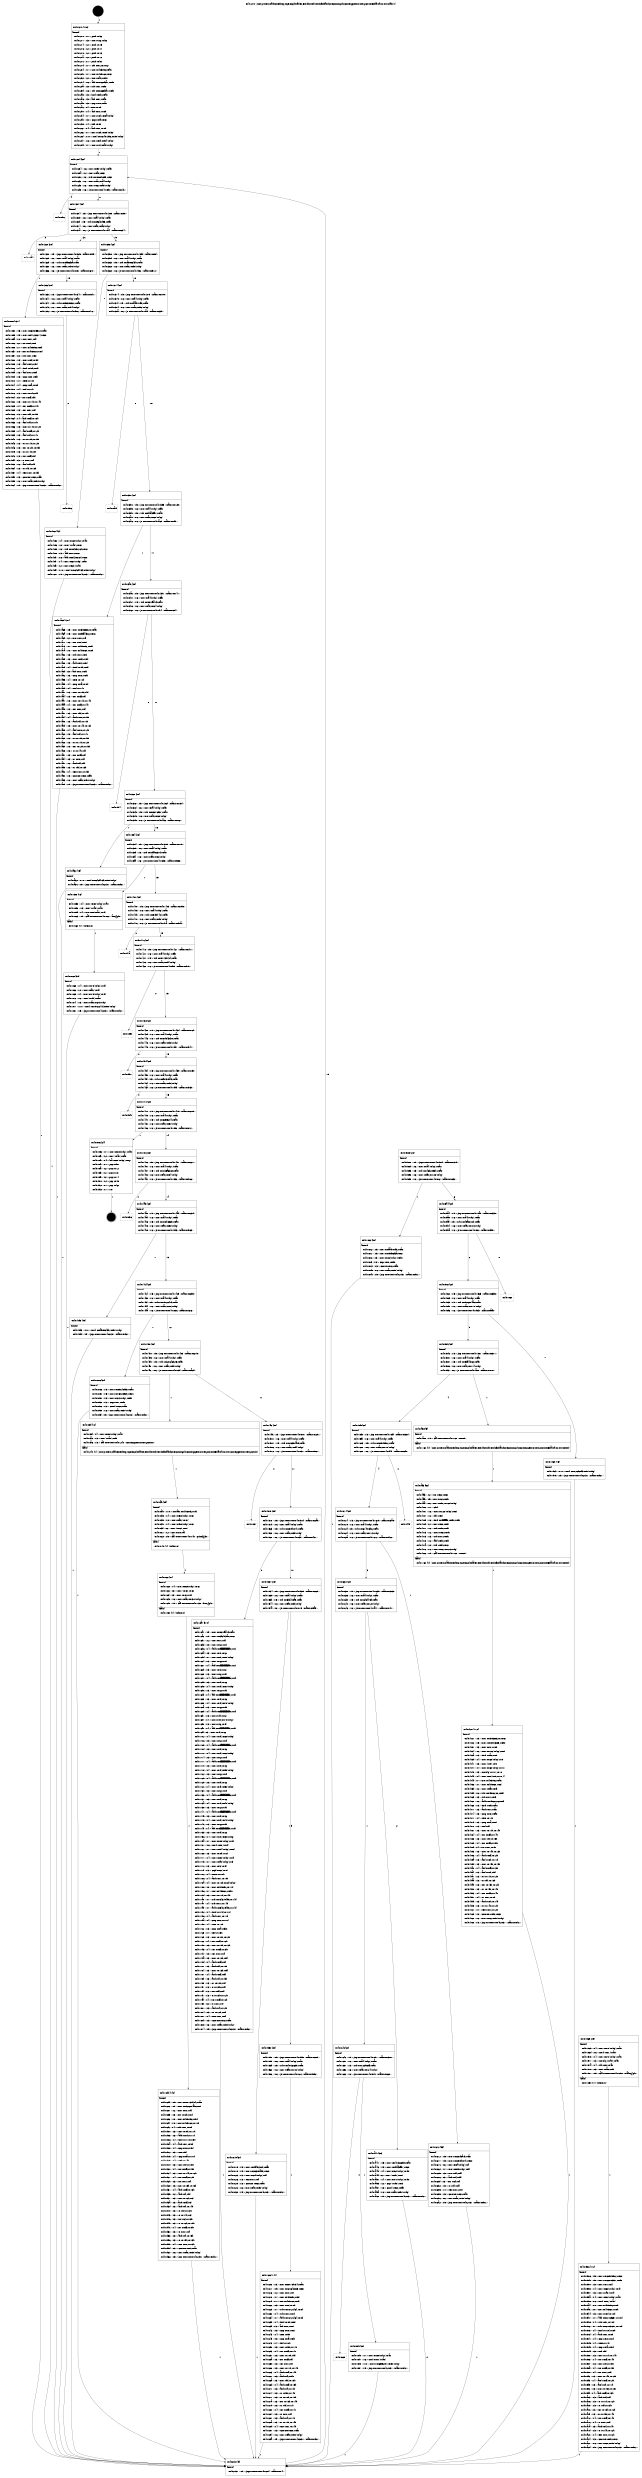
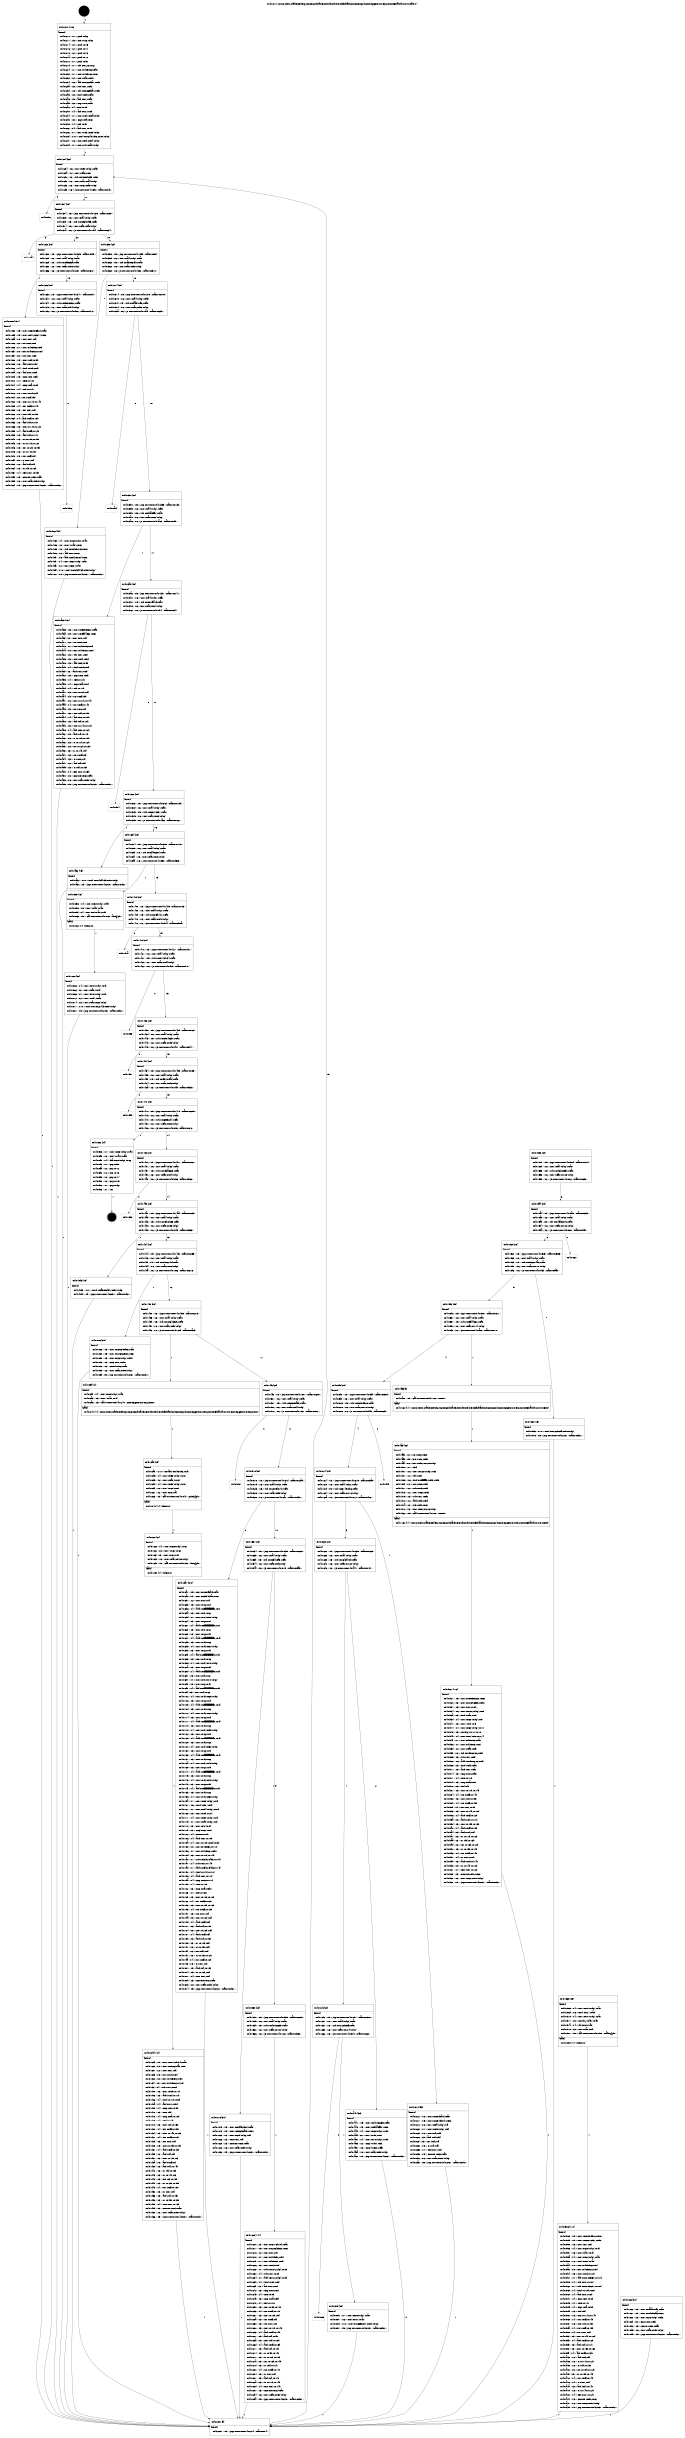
edge "0x401588 [28]" -> "0x4018c2 [30]": removed, label "1"
